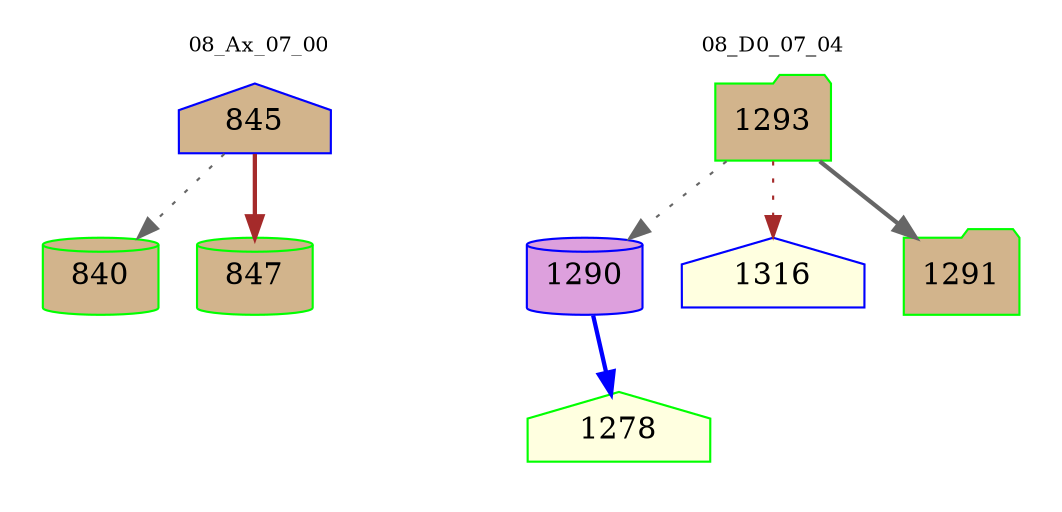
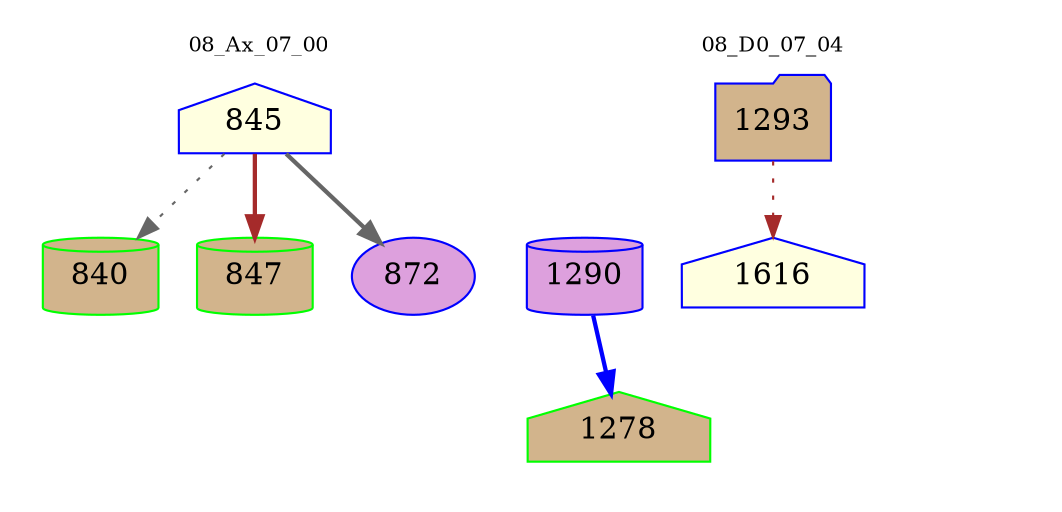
node "845": fillcolor tan -> lightyellow
node "1293": color green -> blue
edge "1293" -> "1290": removed
node "872": added
node "1316": label "1316" -> "1616"
node "1291": removed
node "1278": fillcolor lightyellow -> tan
